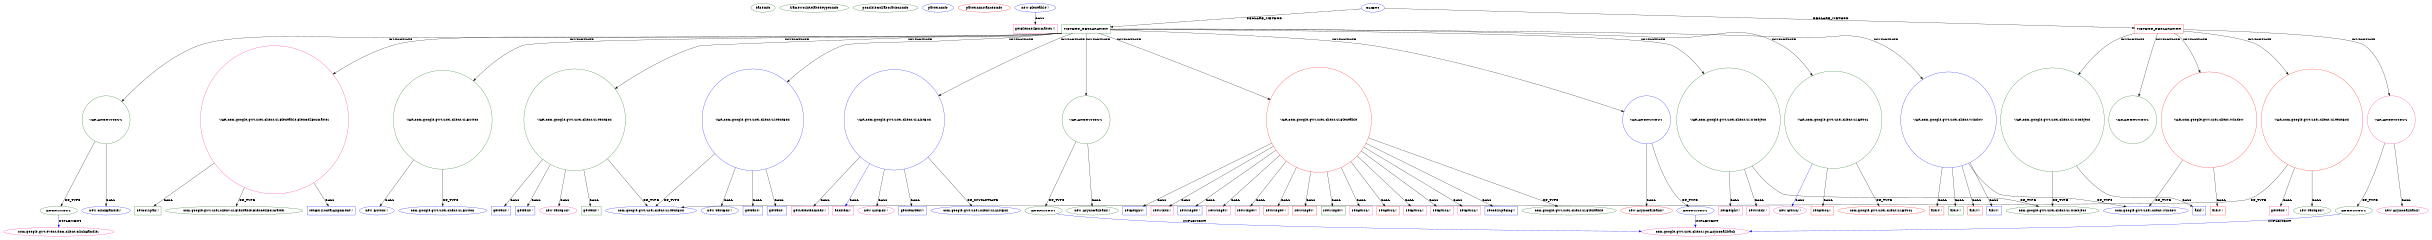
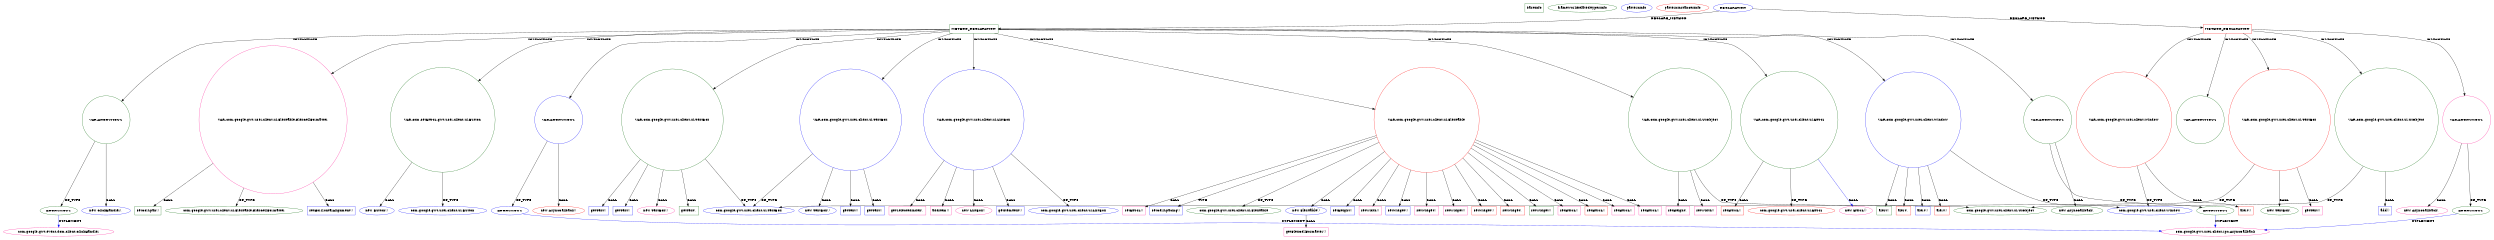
node "baseInfo": shape ellipse -> box
node "possibleCollaborationsInfo": removed
node "CLIENT": label "CLIENT" -> "DECLARATION"
node "VAR:com.google.gwt.user.client.ui.Button": label "VAR:com.google.gwt.user.client.ui.Button" -> "VAR:com.setHTML.gwt.user.client.ui.Button"
edge "VAR:com.google.gwt.user.client.ui.FlexTable" -> "new FlexTable()": added, label "CALL"
edge "VAR:com.google.gwt.user.client.ui.ListBox" -> "addItem()": color blue -> black
edge "VAR:com.google.gwt.user.client.ui.ListBox" -> "com.google.gwt.user.client.ui.ListBox": label "OF_INSTANTIATE" -> "OF_TYPE"
edge "VAR:com.google.gwt.user.client.ui.FlexTable" -> "setCellSpacing()": label "CALL" -> "TYPE"
